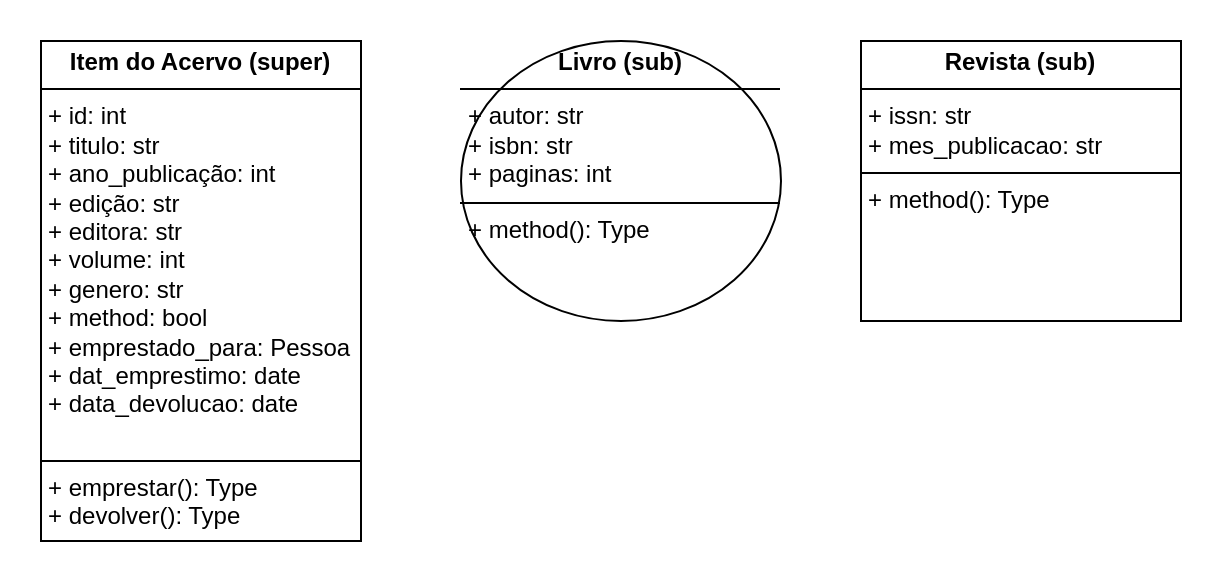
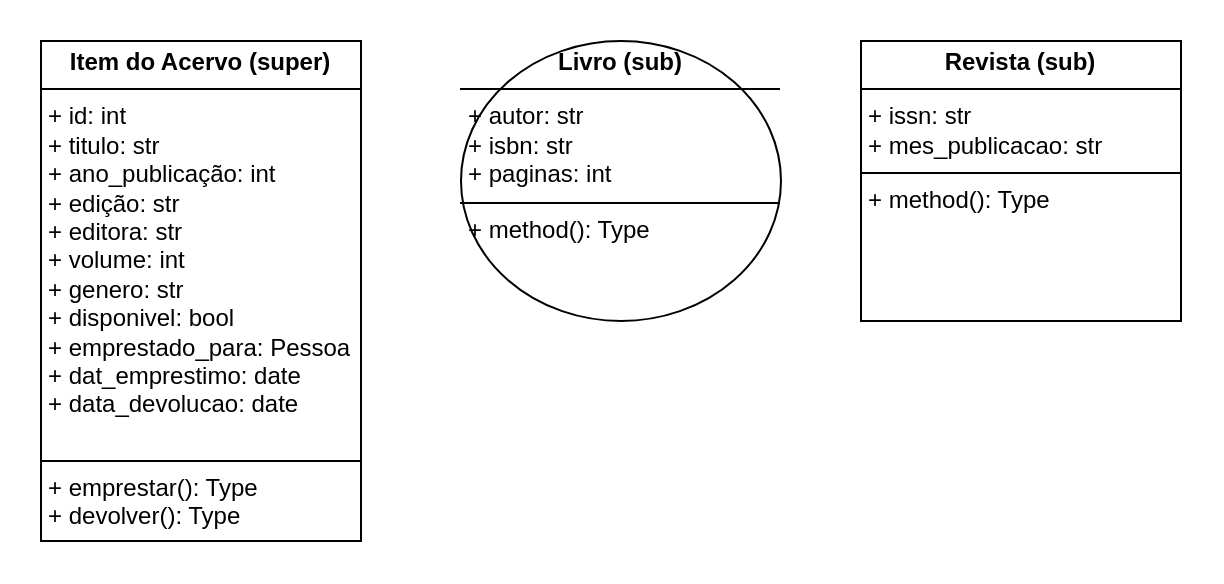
node "Item do Acervo (super) + id: int + titulo: str + ano_publicação: int + edição: str + editora: str + volume: int + genero: str + method: bool + emprestado_para: Pessoa + dat_emprestimo: date + data_devolucao: date + emprestar(): Type + devolver(): Type": label "Item do Acervo (super) + id: int + titulo: str + ano_publicação: int + edição: str + editora: str + volume: int + genero: str + method: bool + emprestado_para: Pessoa + dat_emprestimo: date + data_devolucao: date + emprestar(): Type + devolver(): Type" -> "Item do Acervo (super) + id: int + titulo: str + ano_publicação: int + edição: str + editora: str + volume: int + genero: str + disponivel: bool + emprestado_para: Pessoa + dat_emprestimo: date + data_devolucao: date + emprestar(): Type + devolver(): Type"
